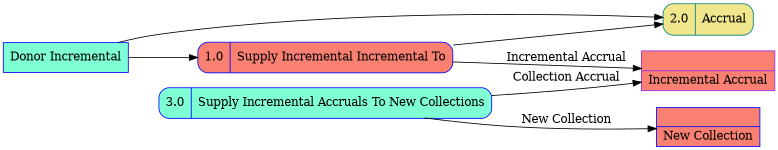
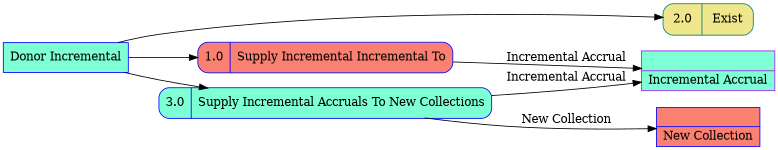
node "2.0": text "Accrual" -> "Exist"
edge "1.0" -> "2.0": removed
node "Incremental Accrual": fillcolor salmon -> aquamarine
edge "3.0" -> "Incremental Accrual": label "Collection Accrual" -> "Incremental Accrual"
edge "Donor Incremental" -> "3.0": added
